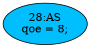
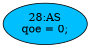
node "28:AS qoe = 8;": label "28:AS qoe = 8;" -> "28:AS qoe = 0;"
